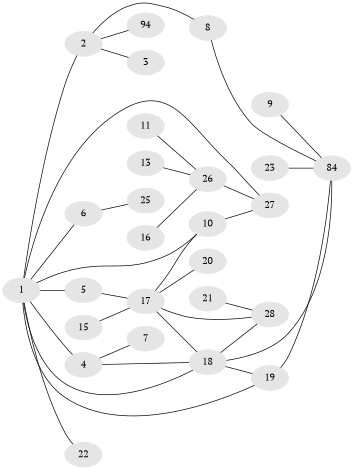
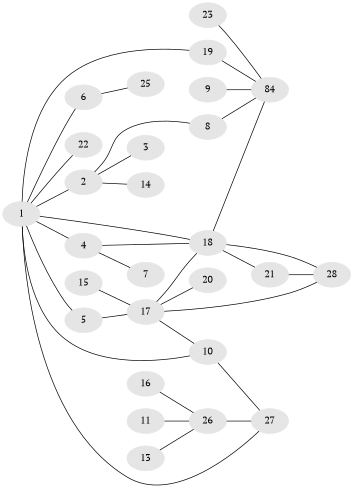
node "94": label "94" -> "14"
edge "18" -- "19": now "18" -- "21"
